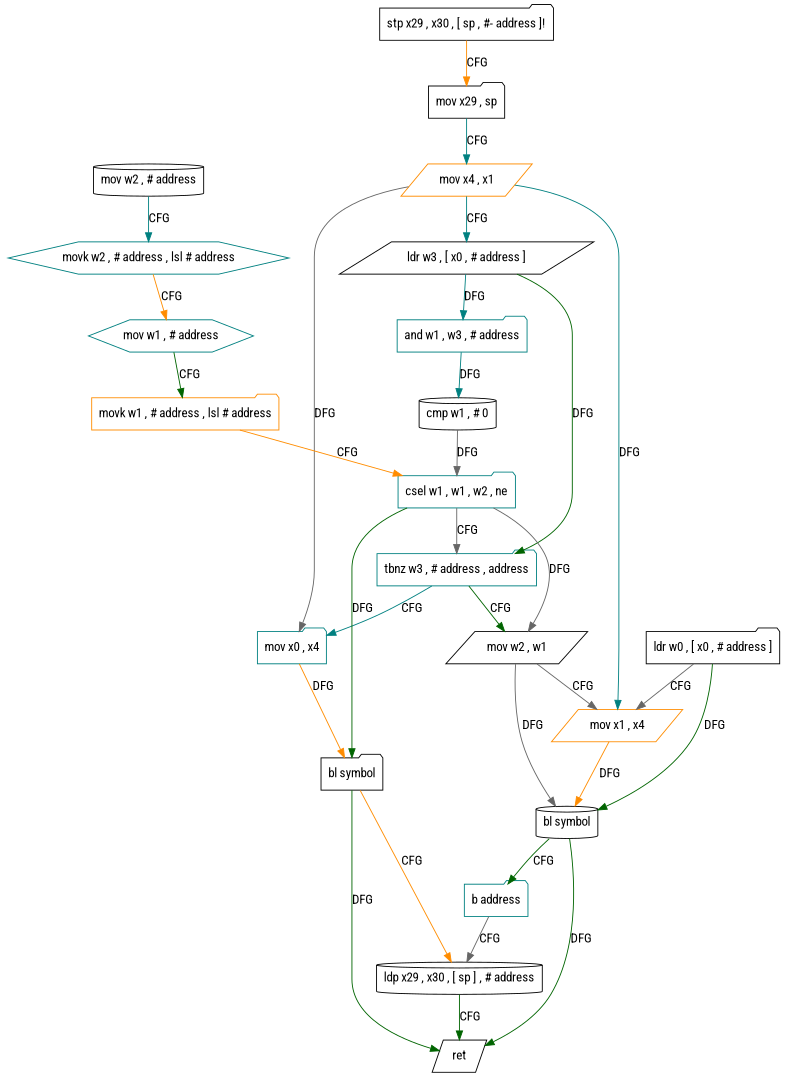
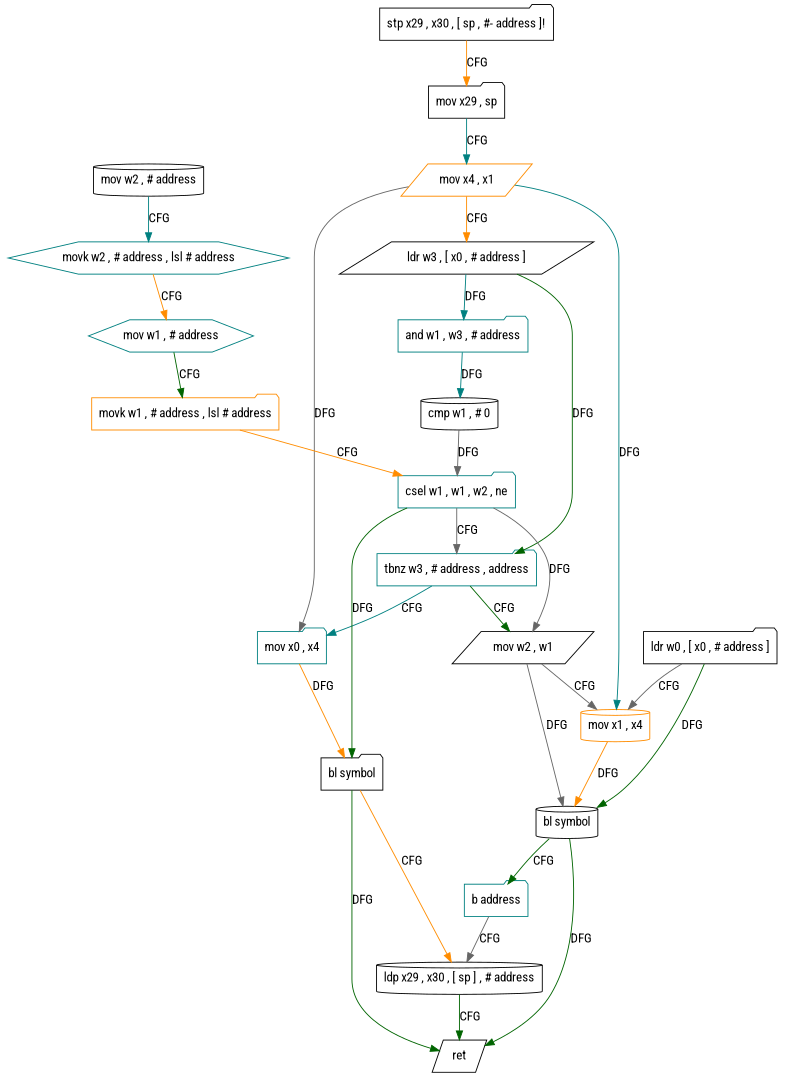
edge "mov x4 , x1" -> "ldr w3 , [ x0 , # address ]": color teal -> darkorange
node "mov x1 , x4": shape parallelogram -> cylinder
